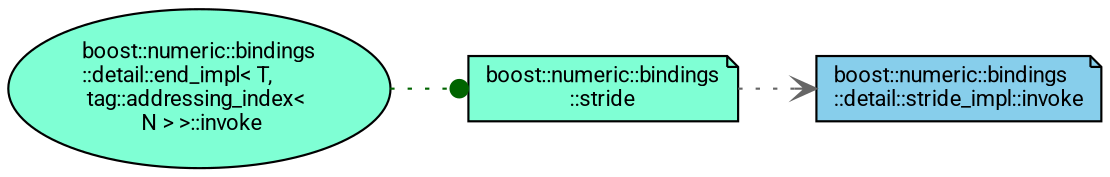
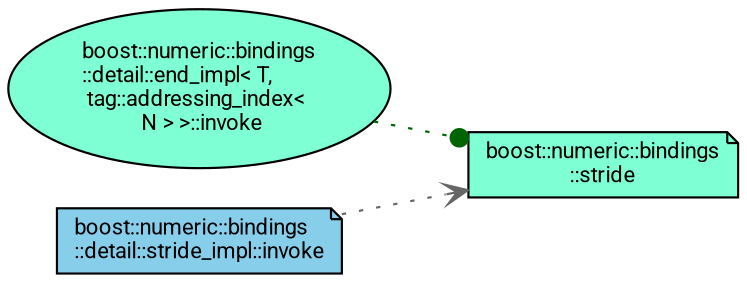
edge "boost::numeric::bindings ::stride" -> "boost::numeric::bindings ::detail::stride_impl::invoke": reversed
